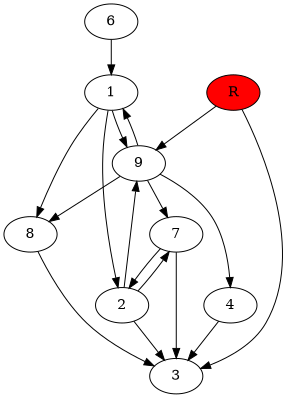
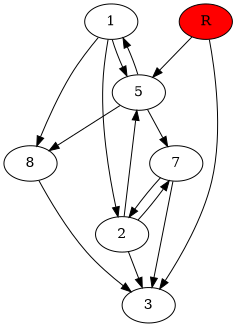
node "6": removed
node "9": label "9" -> "5"
node "4": removed
